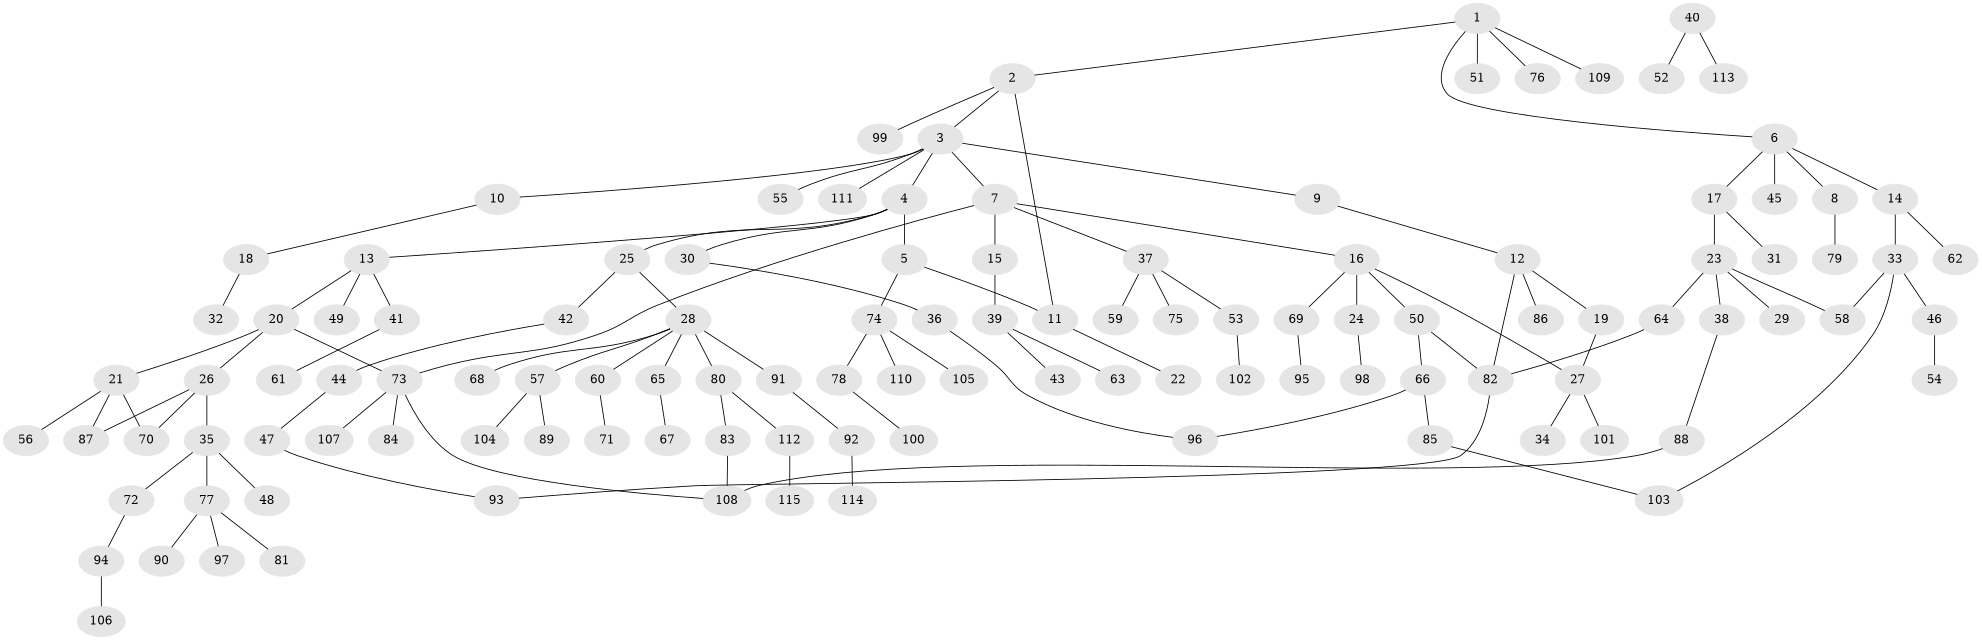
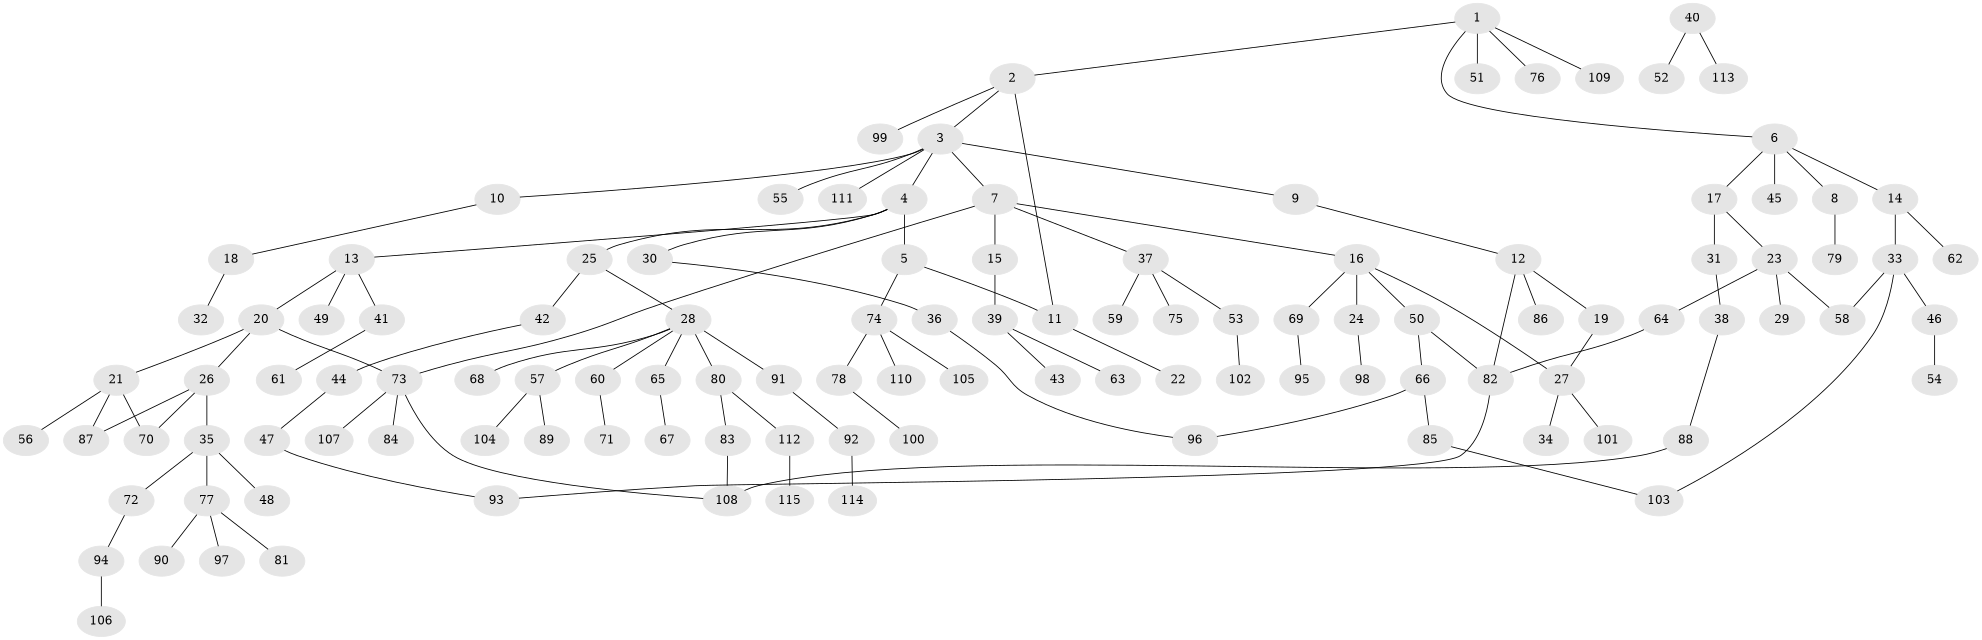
edge "23" -- "38": now "31" -- "38"
